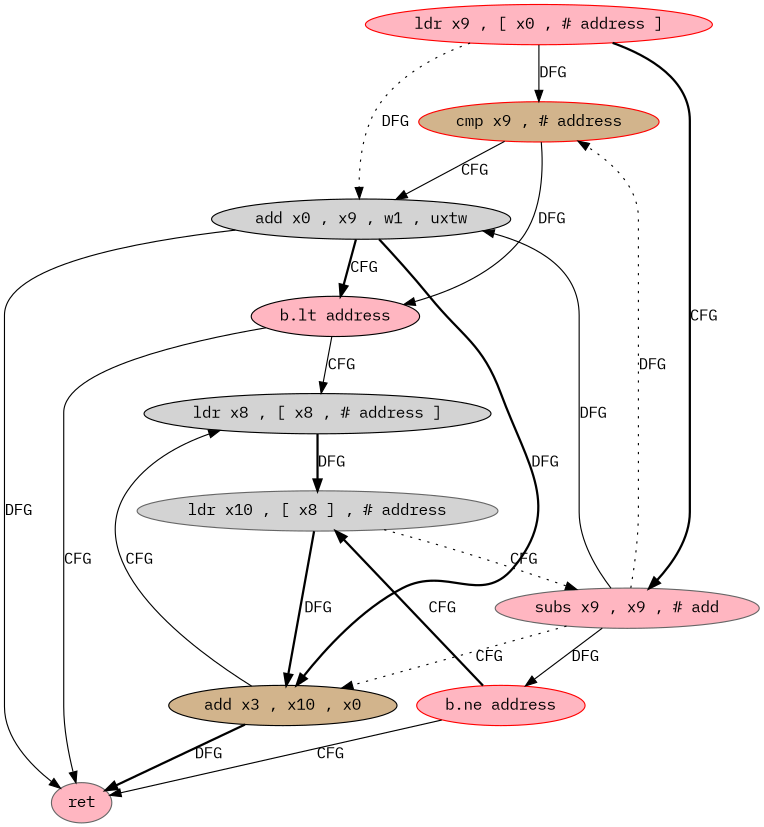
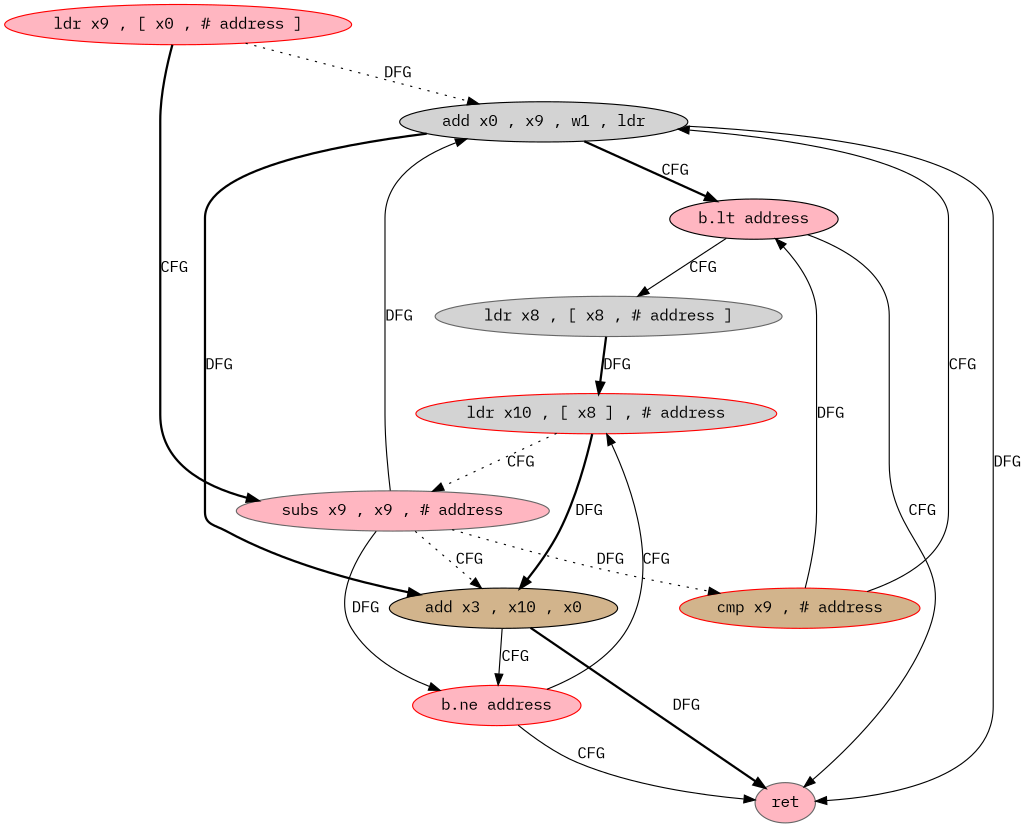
edge "ldr x9 , [ x0 , # address ]" -> "cmp x9 , # address": removed, label "DFG"
node "add x0 , x9 , w1 , uxtw": label "add x0 , x9 , w1 , uxtw" -> "add x0 , x9 , w1 , ldr"
node "ldr x8 , [ x8 , # address ]": color black -> gray40
node "ldr x10 , [ x8 ] , # address": color gray40 -> red
edge "add x3 , x10 , x0" -> "ldr x8 , [ x8 , # address ]": now "add x3 , x10 , x0" -> "b.ne address"
node "subs x9 , x9 , # add": label "subs x9 , x9 , # add" -> "subs x9 , x9 , # address"
edge "b.ne address" -> "ldr x10 , [ x8 ] , # address": style bold -> solid
